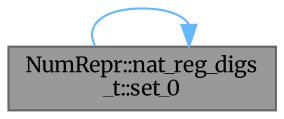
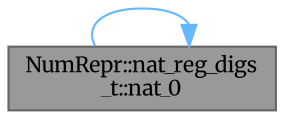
node "NumRepr::nat_reg_digs _t::set_0": label "NumRepr::nat_reg_digs _t::set_0" -> "NumRepr::nat_reg_digs _t::nat_0"
